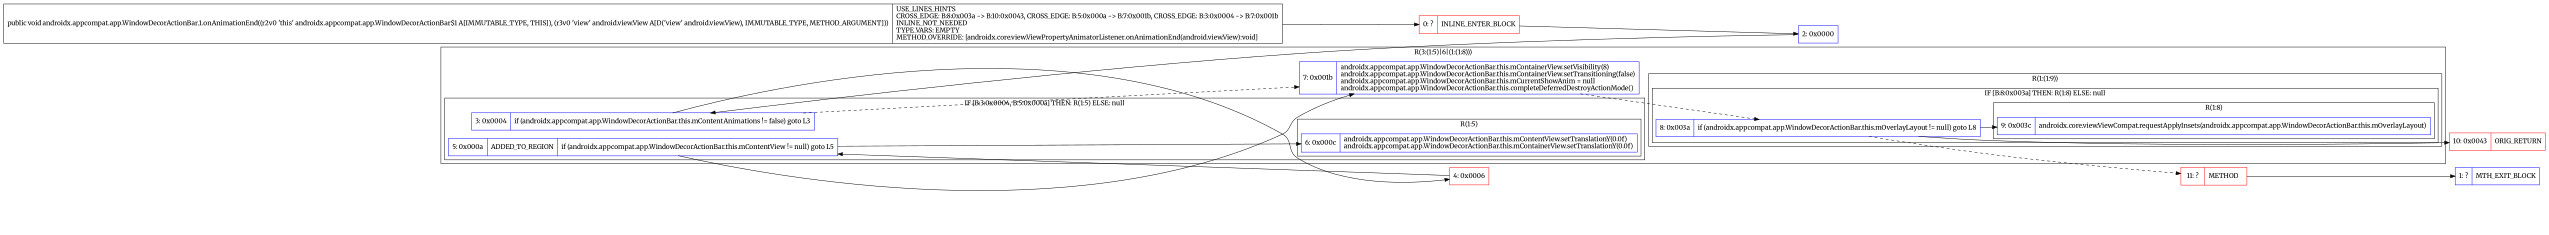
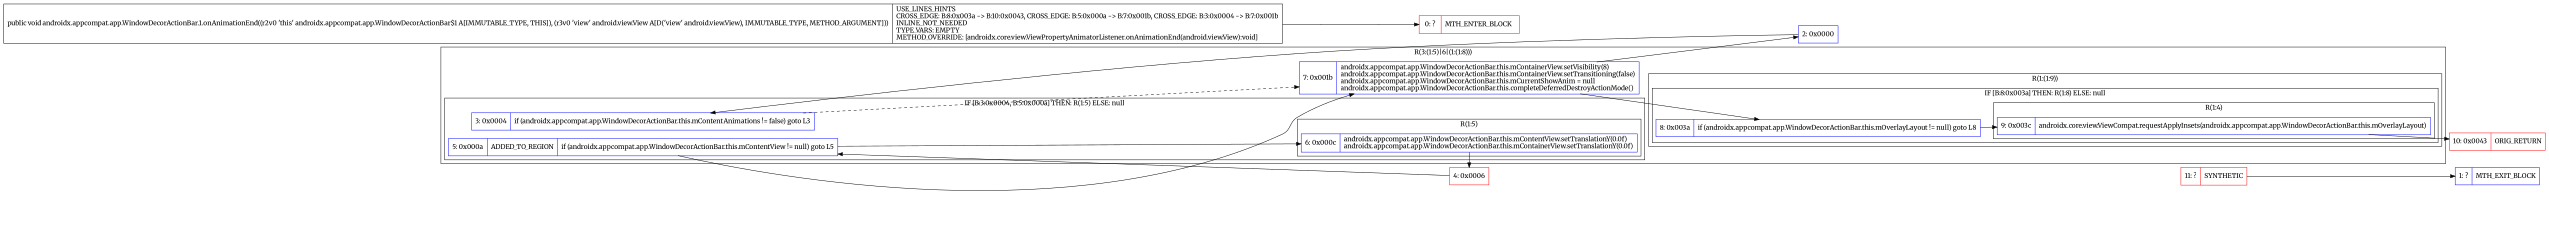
node "0: ?": text "INLINE_ENTER_BLOCK" -> "MTH_ENTER_BLOCK"
edge "0: ?" -> "2: 0x0000": now "7: 0x001b" -> "2: 0x0000"
edge "3: 0x0004" -> "4: 0x0006": now "6: 0x000c" -> "4: 0x0006"
edge "7: 0x001b" -> "8: 0x003a": style dashed -> solid
cluster "R(1:8)": label "R(1:8)" -> "R(1:4)"
edge "8: 0x003a" -> "10: 0x0043": now "9: 0x003c" -> "10: 0x0043"
edge "8: 0x003a" -> "11: ?": removed
node "11: ?": text "METHOD" -> "SYNTHETIC"
